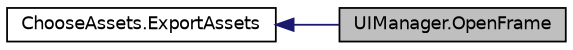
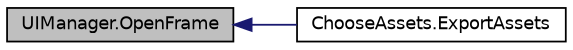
edge "UIManager.OpenFrame" -> "ChooseAssets.ExportAssets": reversed
